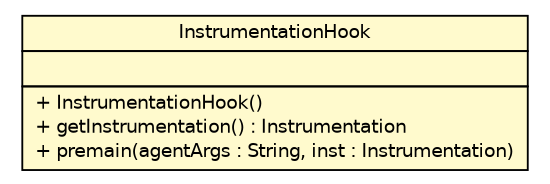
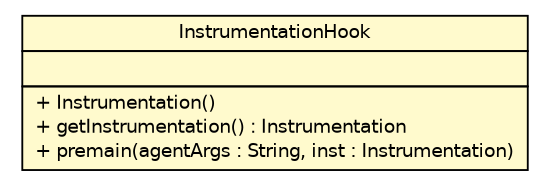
node "InstrumentationHook": text "+ InstrumentationHook()" -> "+ Instrumentation()"
